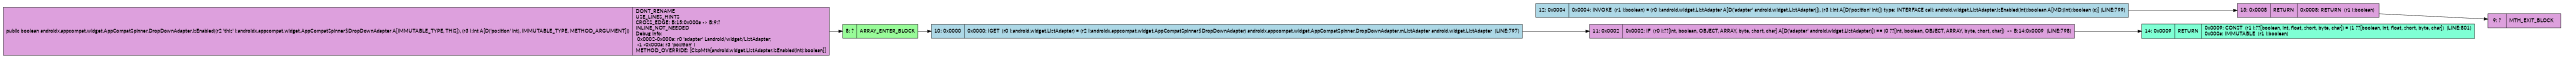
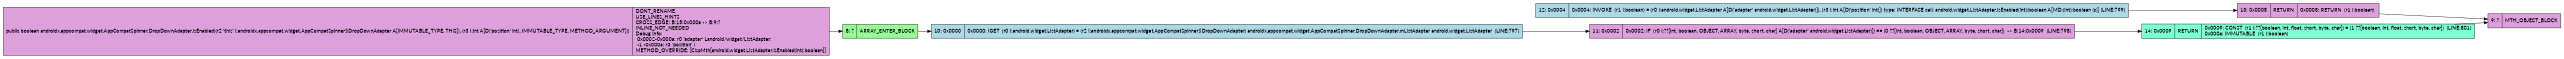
node "9: ?": text "MTH_EXIT_BLOCK" -> "MTH_OBJECT_BLOCK"
edge "14: 0x0009" -> "9: ?": added
